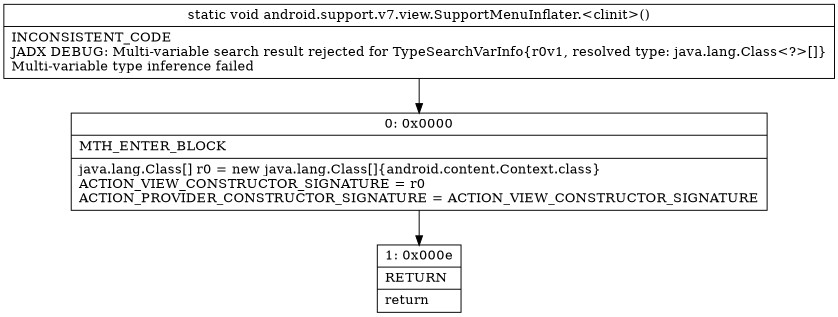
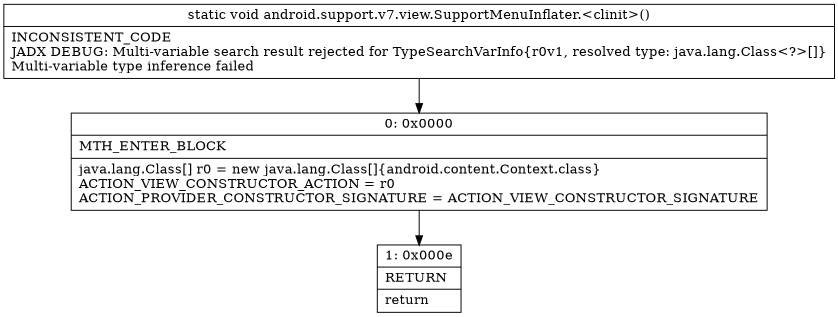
node "0: 0x0000": text "ACTION_VIEW_CONSTRUCTOR_SIGNATURE = r0" -> "ACTION_VIEW_CONSTRUCTOR_ACTION = r0"
